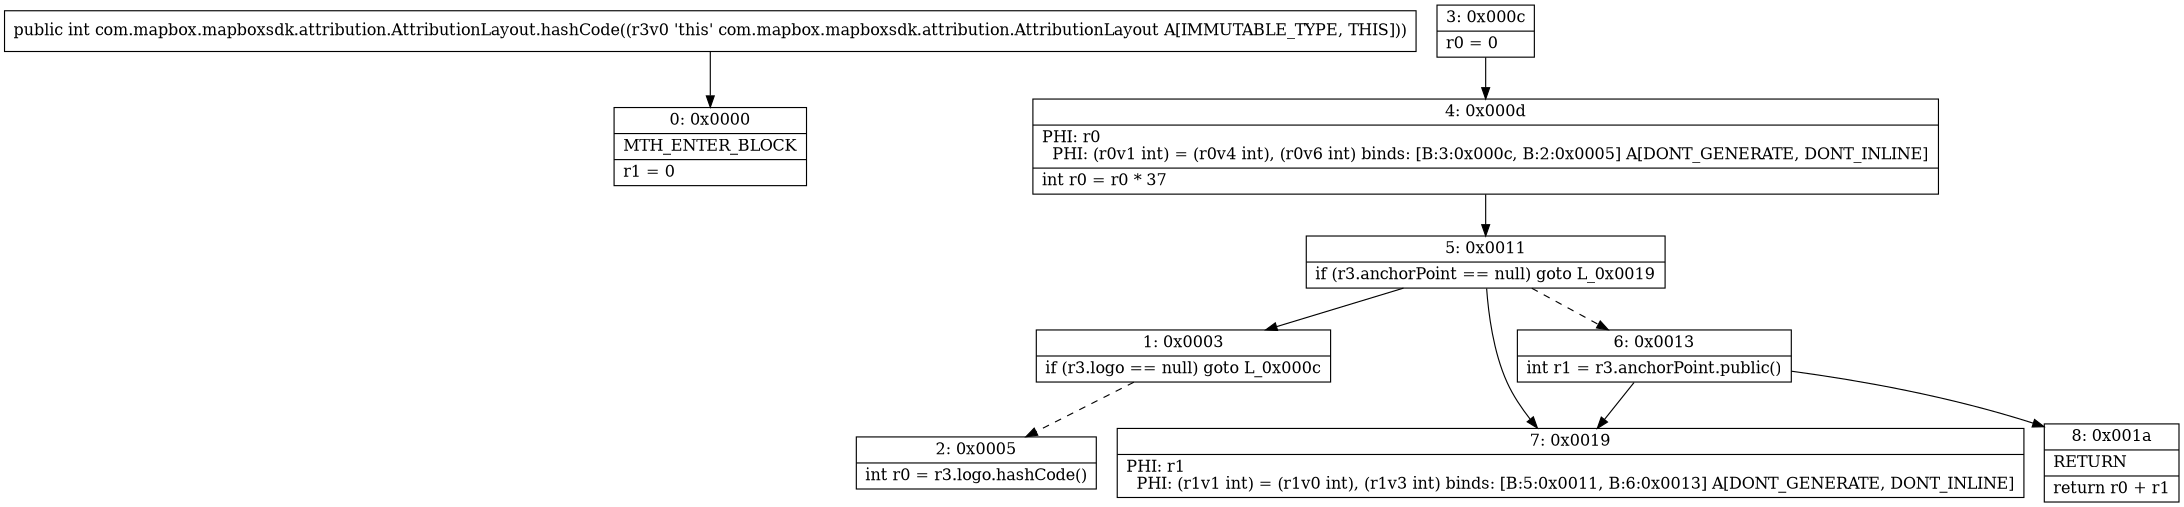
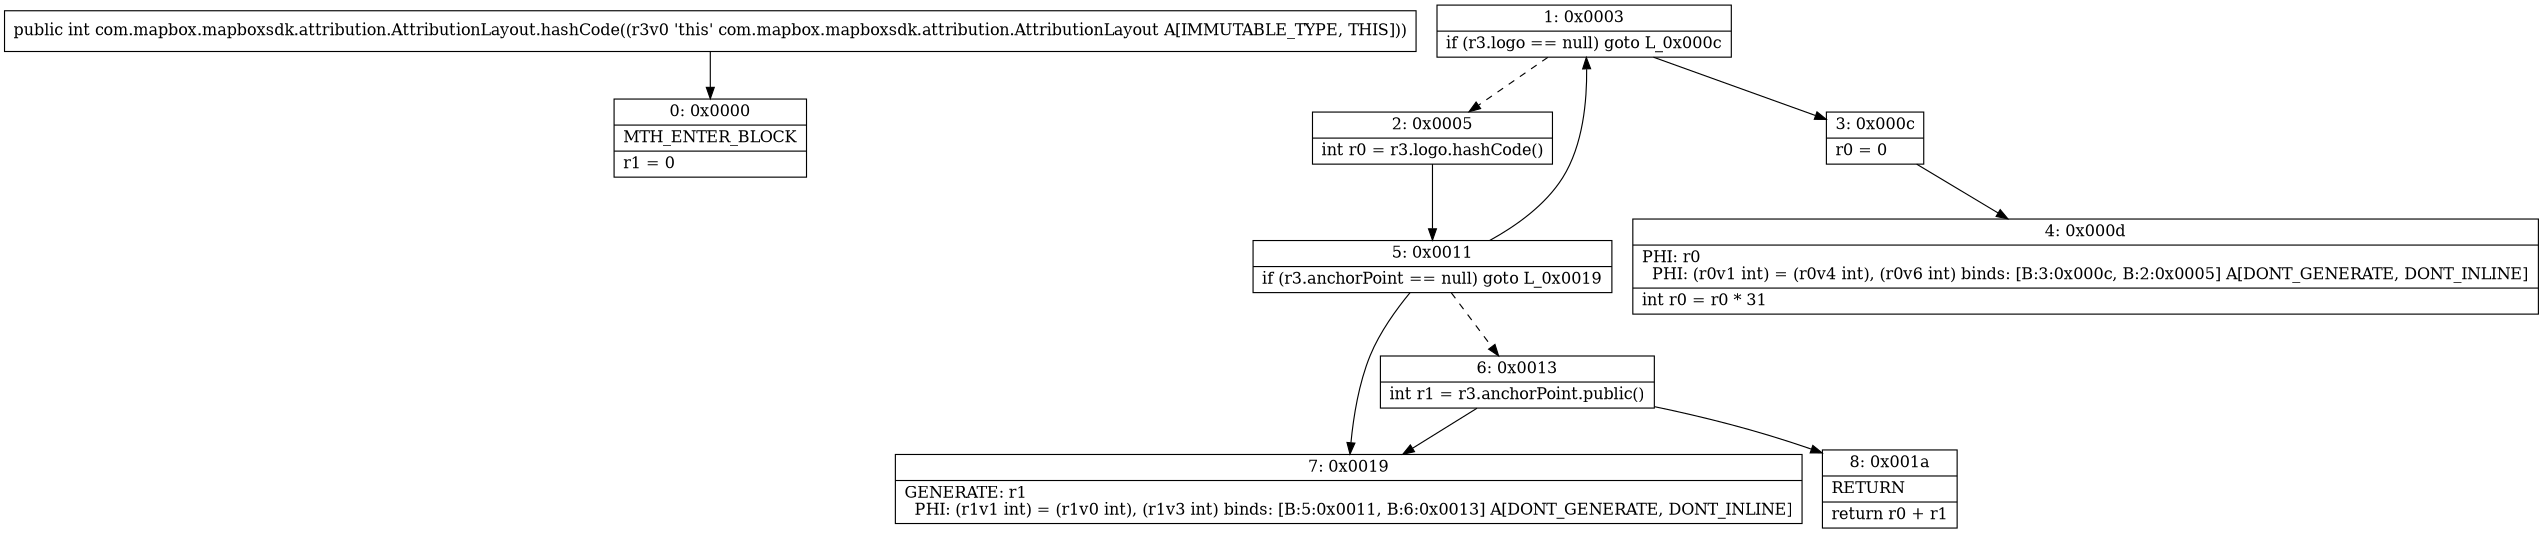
edge "1: 0x0003" -> "3: 0x000c": added
node "4: 0x000d": text "int r0 = r0 * 37" -> "int r0 = r0 * 31"
edge "4: 0x000d" -> "5: 0x0011": now "2: 0x0005" -> "5: 0x0011"
node "7: 0x0019": text "PHI: r1" -> "GENERATE: r1"
